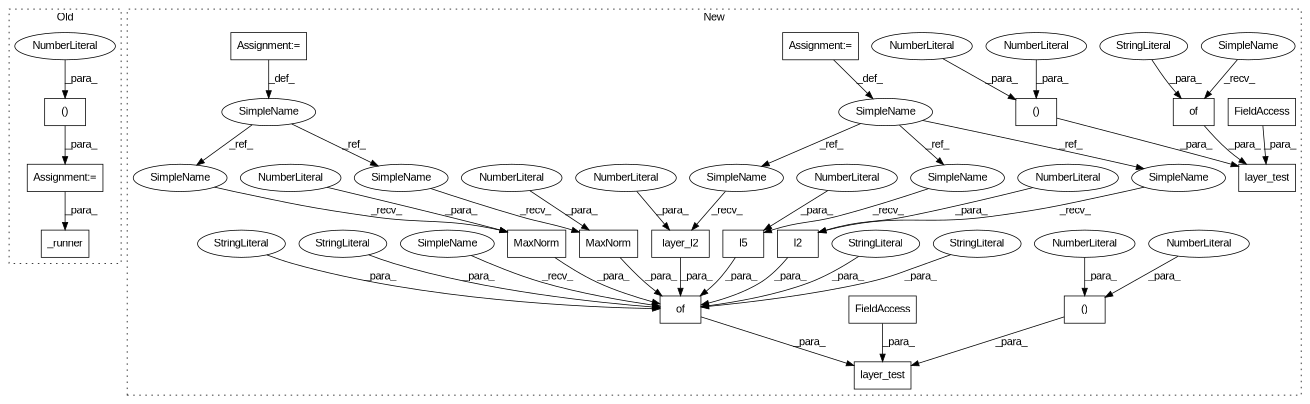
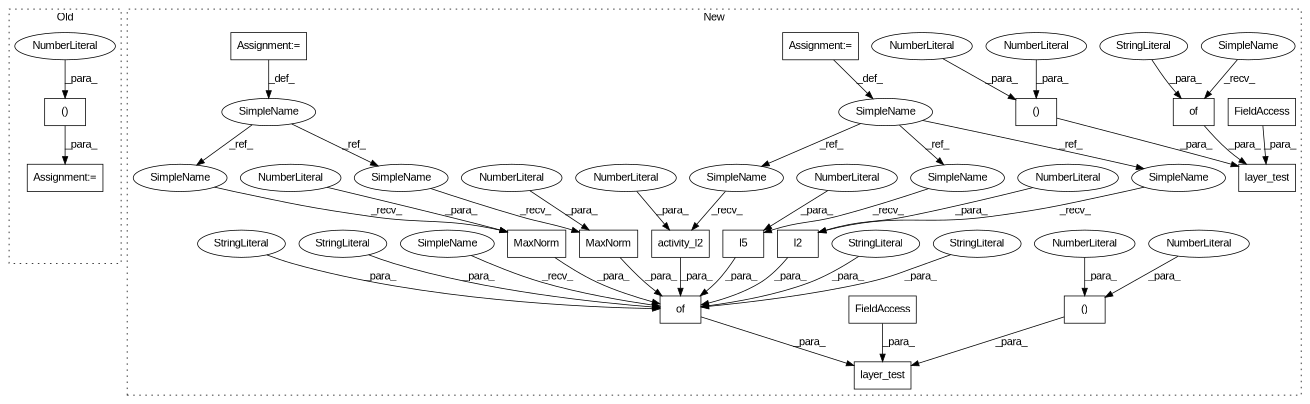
node "_runner": removed
node "layer_l2": label "layer_l2" -> "activity_l2"
